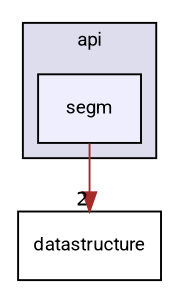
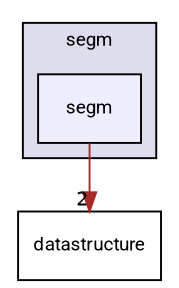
cluster "api": label "api" -> "segm"
